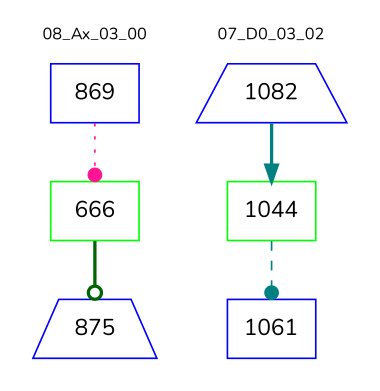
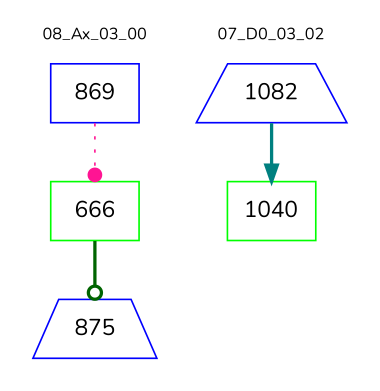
node "1044": label "1044" -> "1040"
node "1061": removed
